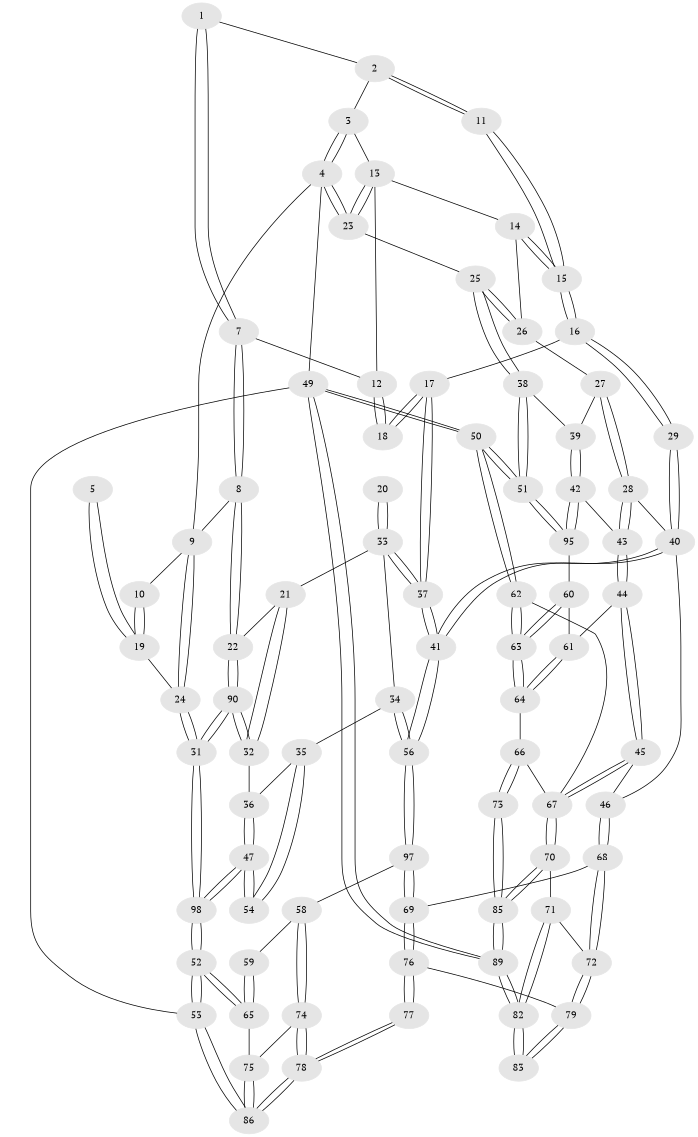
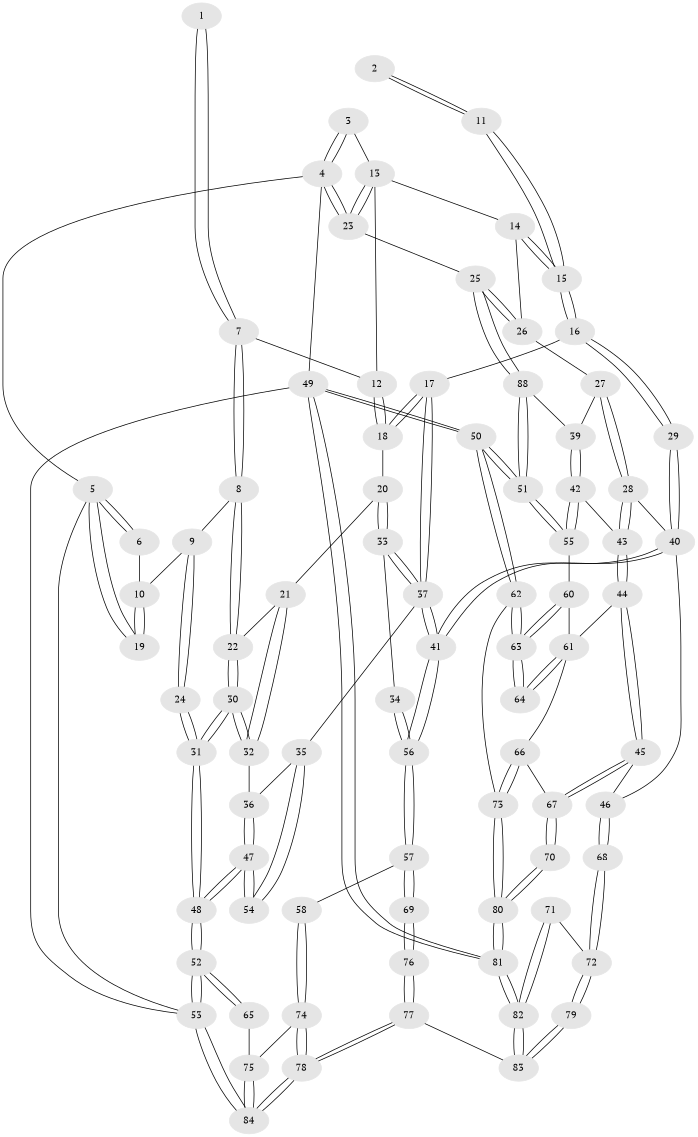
edge "1" -- "2": removed
edge "2" -- "3": removed
edge "4" -- "9": now "4" -- "5"
node "38": label "38" -> "88"
edge "18" -- "20": added
node "6": added
node "95": label "95" -> "55"
edge "33" -- "21": now "20" -- "21"
edge "19" -- "24": removed
edge "62" -- "67": now "62" -- "73"
node "90": label "90" -> "30"
edge "34" -- "35": now "37" -- "35"
edge "64" -- "66": now "61" -- "66"
edge "5" -- "53": added
node "97": label "97" -> "57"
edge "70" -- "71": removed
edge "68" -- "69": removed
node "98": label "98" -> "48"
node "85": label "85" -> "80"
node "59": removed
node "89": label "89" -> "81"
edge "76" -- "79": removed
edge "77" -- "83": added
node "86": label "86" -> "84"
